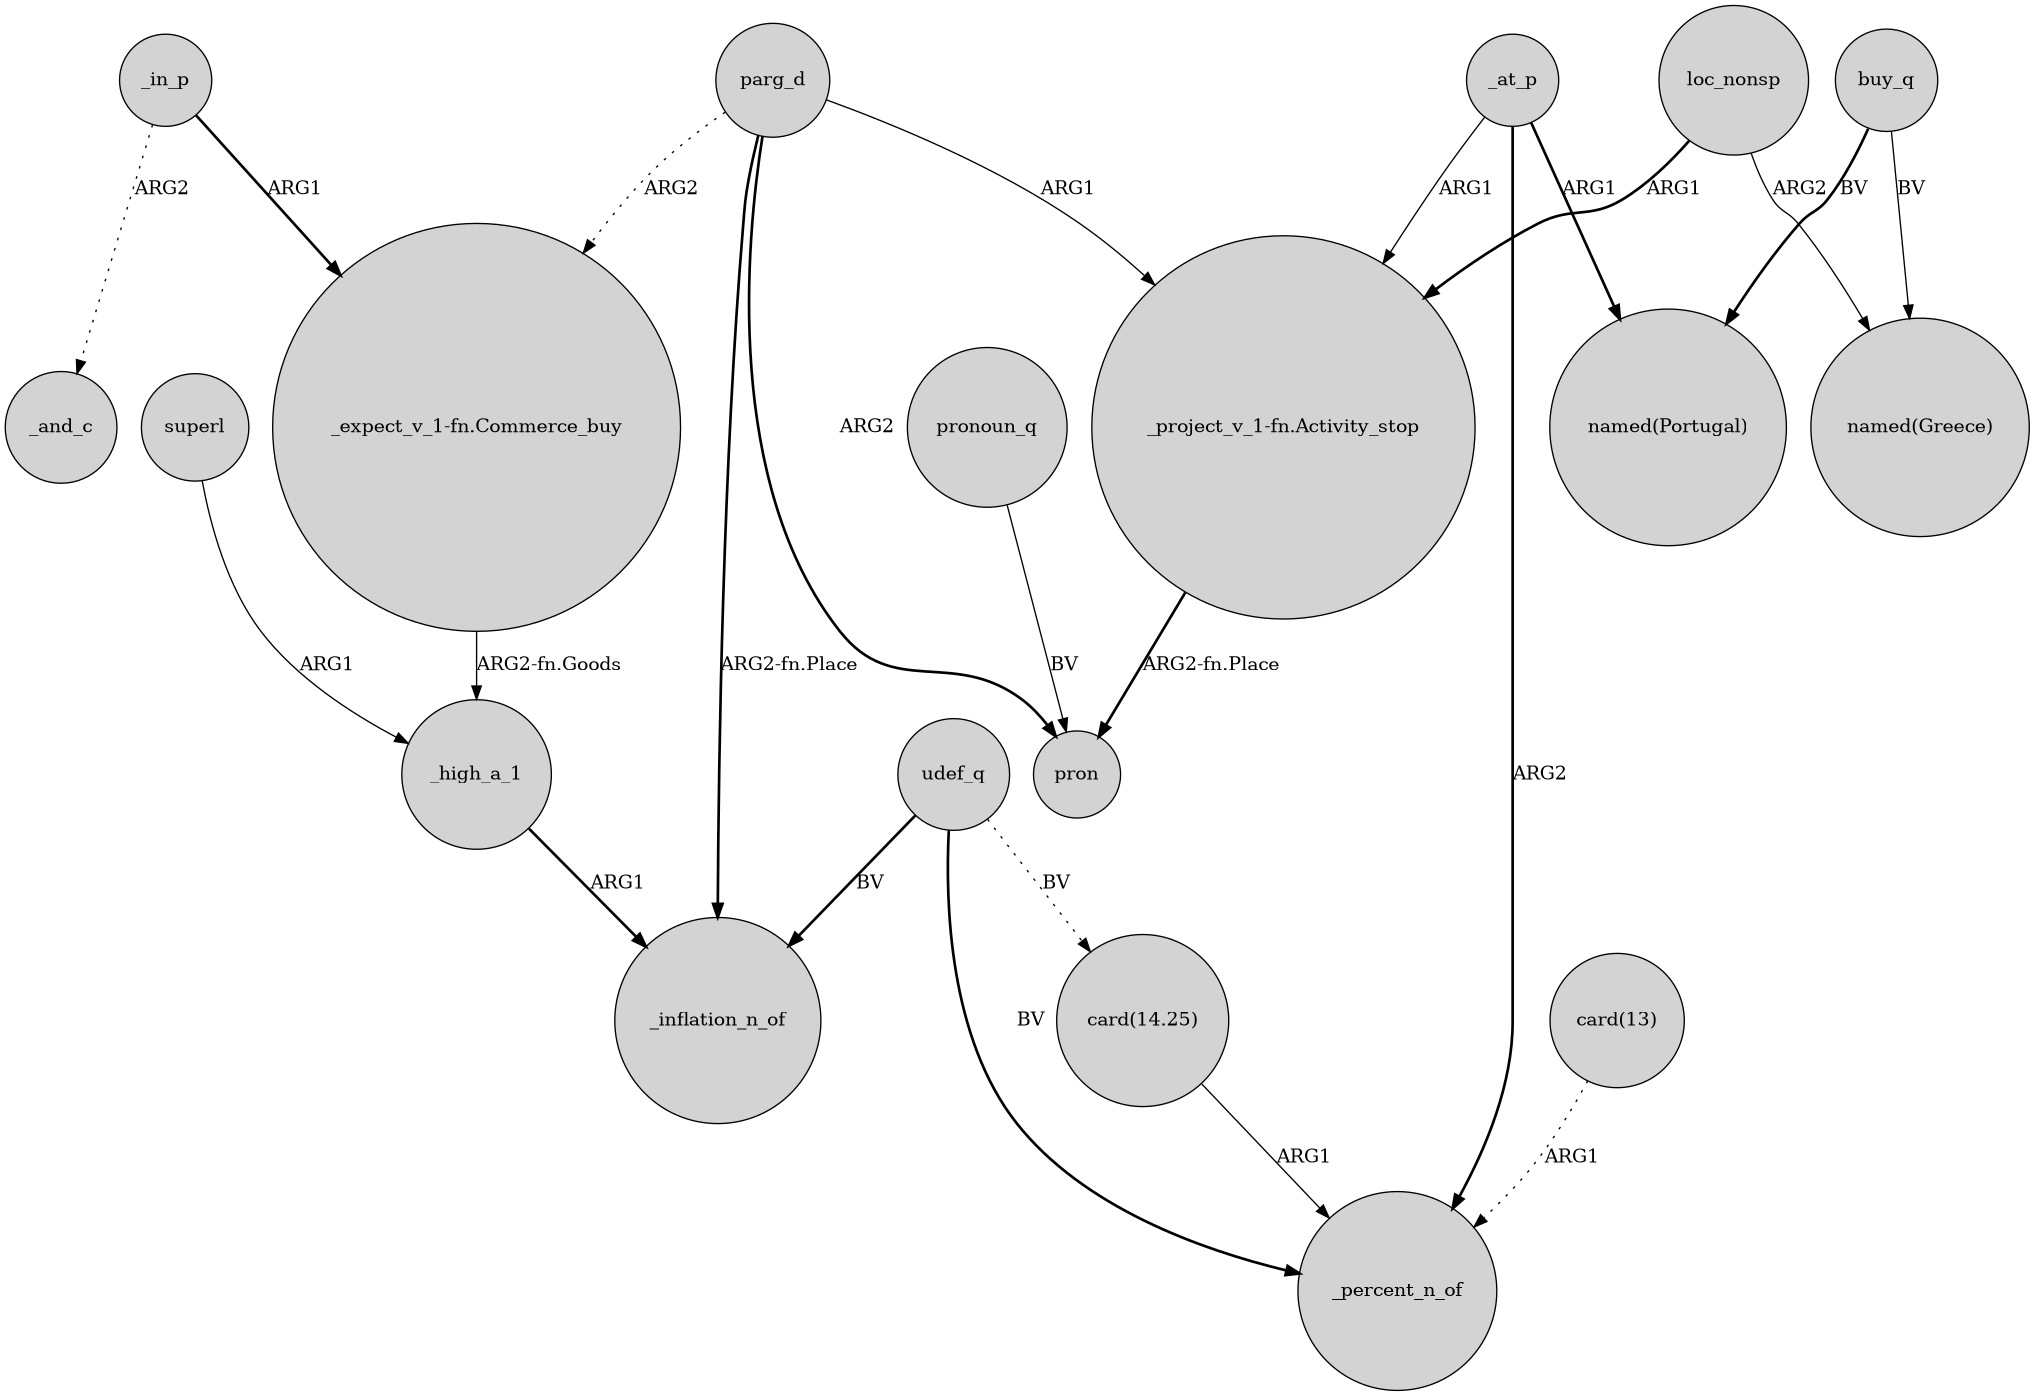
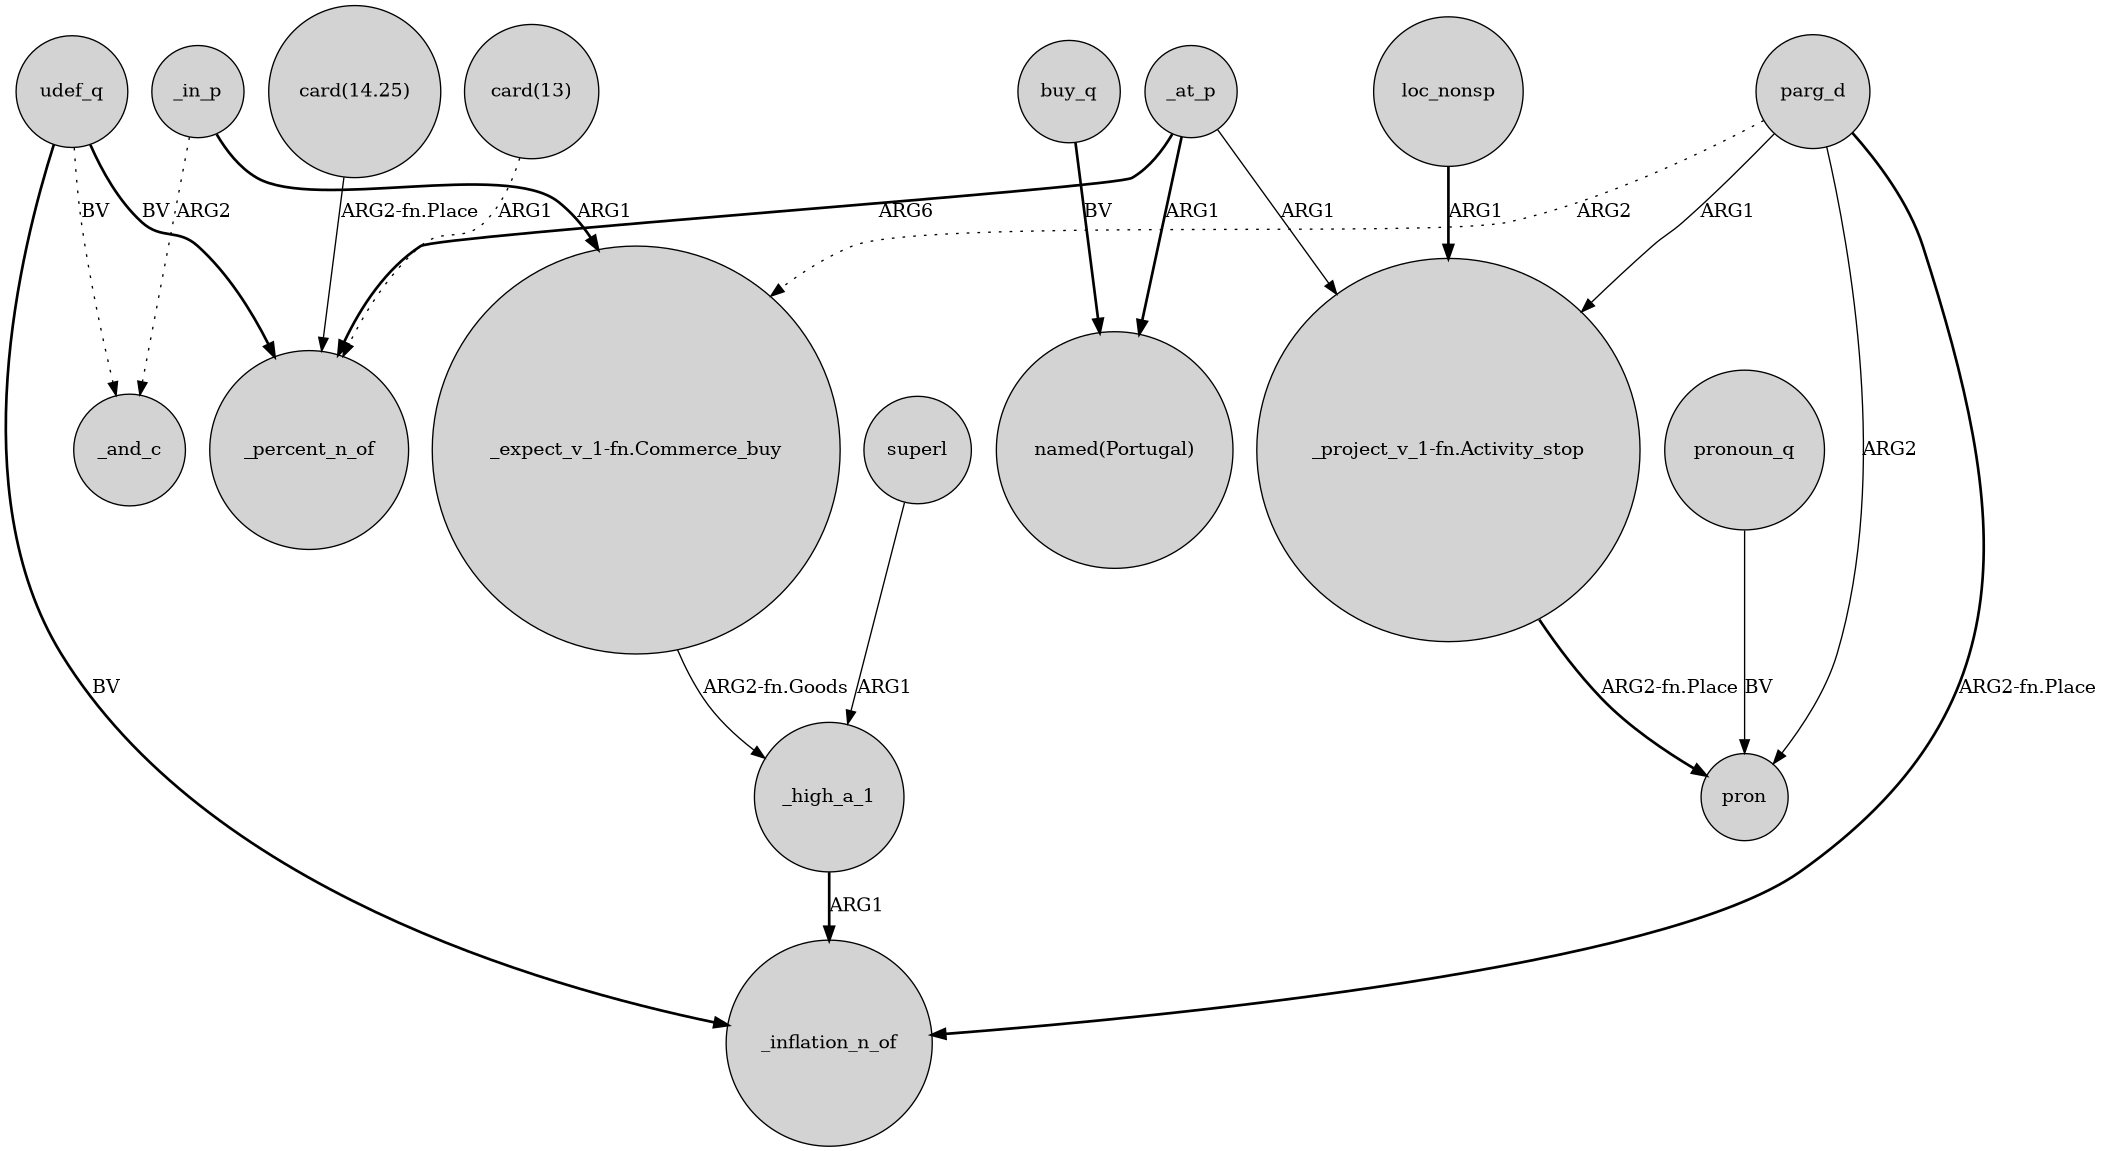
node "named(Greece)": removed
edge "parg_d" -> "pron": style bold -> solid
edge "_at_p" -> "_percent_n_of": label "ARG2" -> "ARG6"
edge "udef_q" -> "card(14.25)": now "udef_q" -> "_and_c"
edge "card(14.25)" -> "_percent_n_of": label "ARG1" -> "ARG2-fn.Place"
